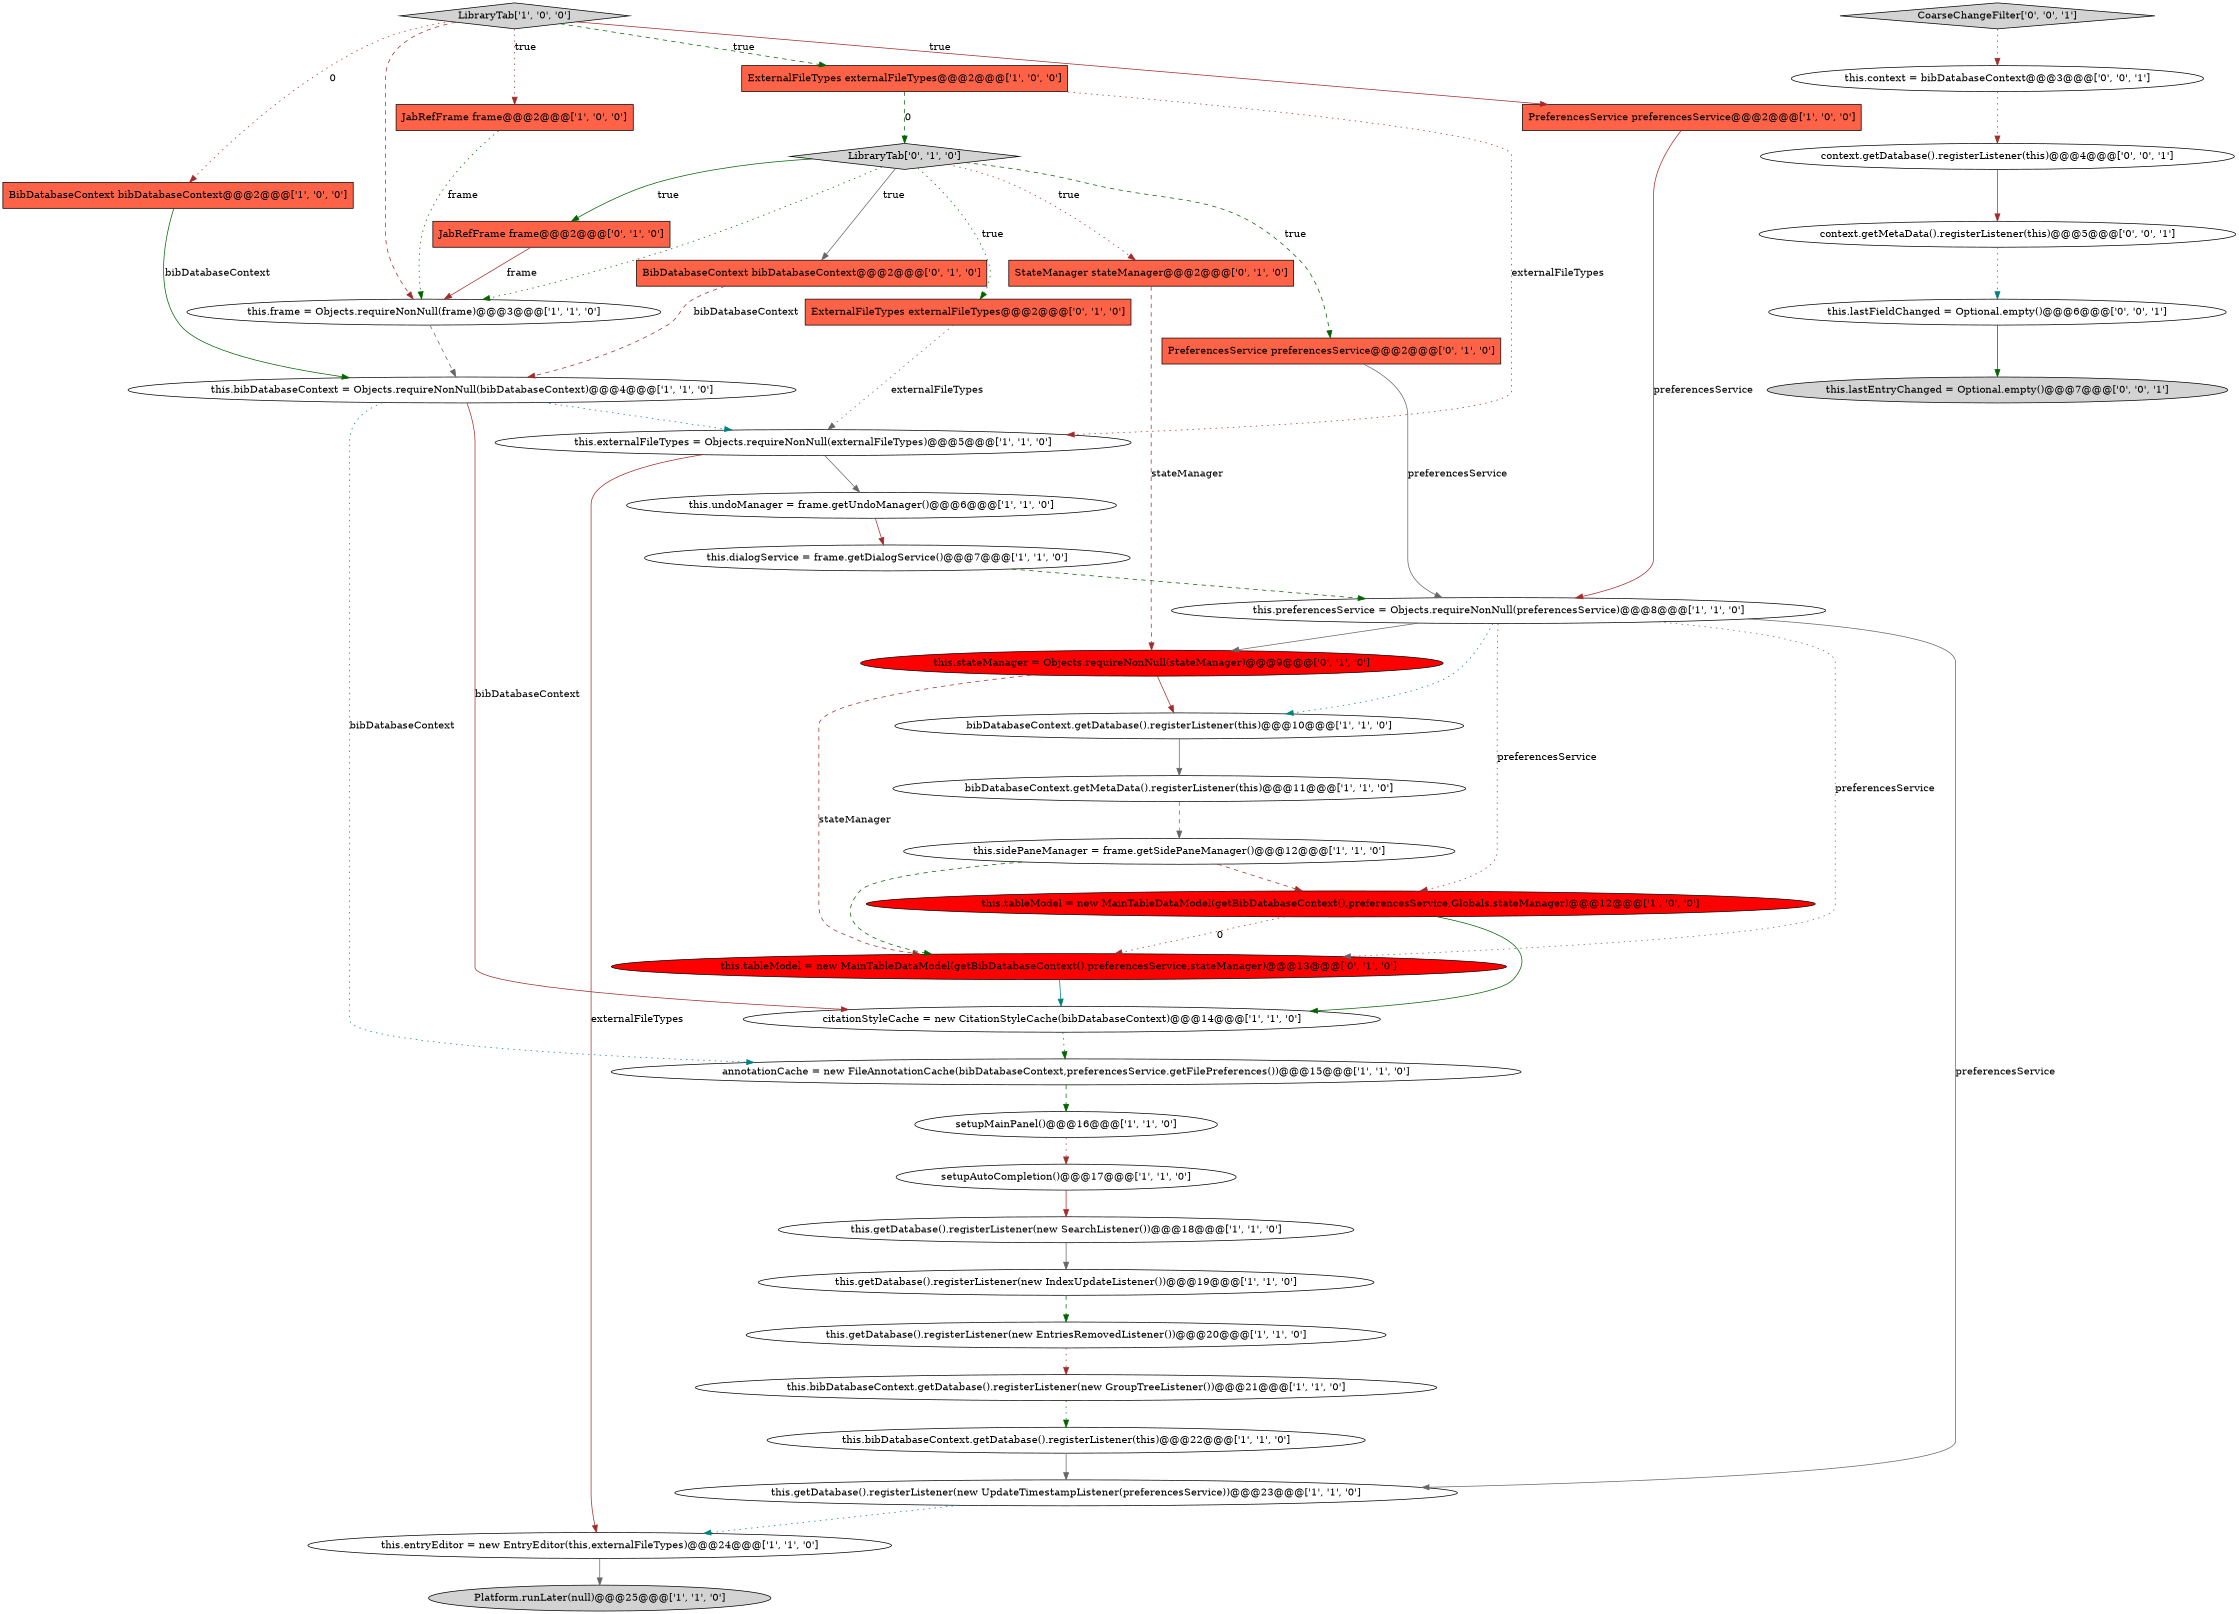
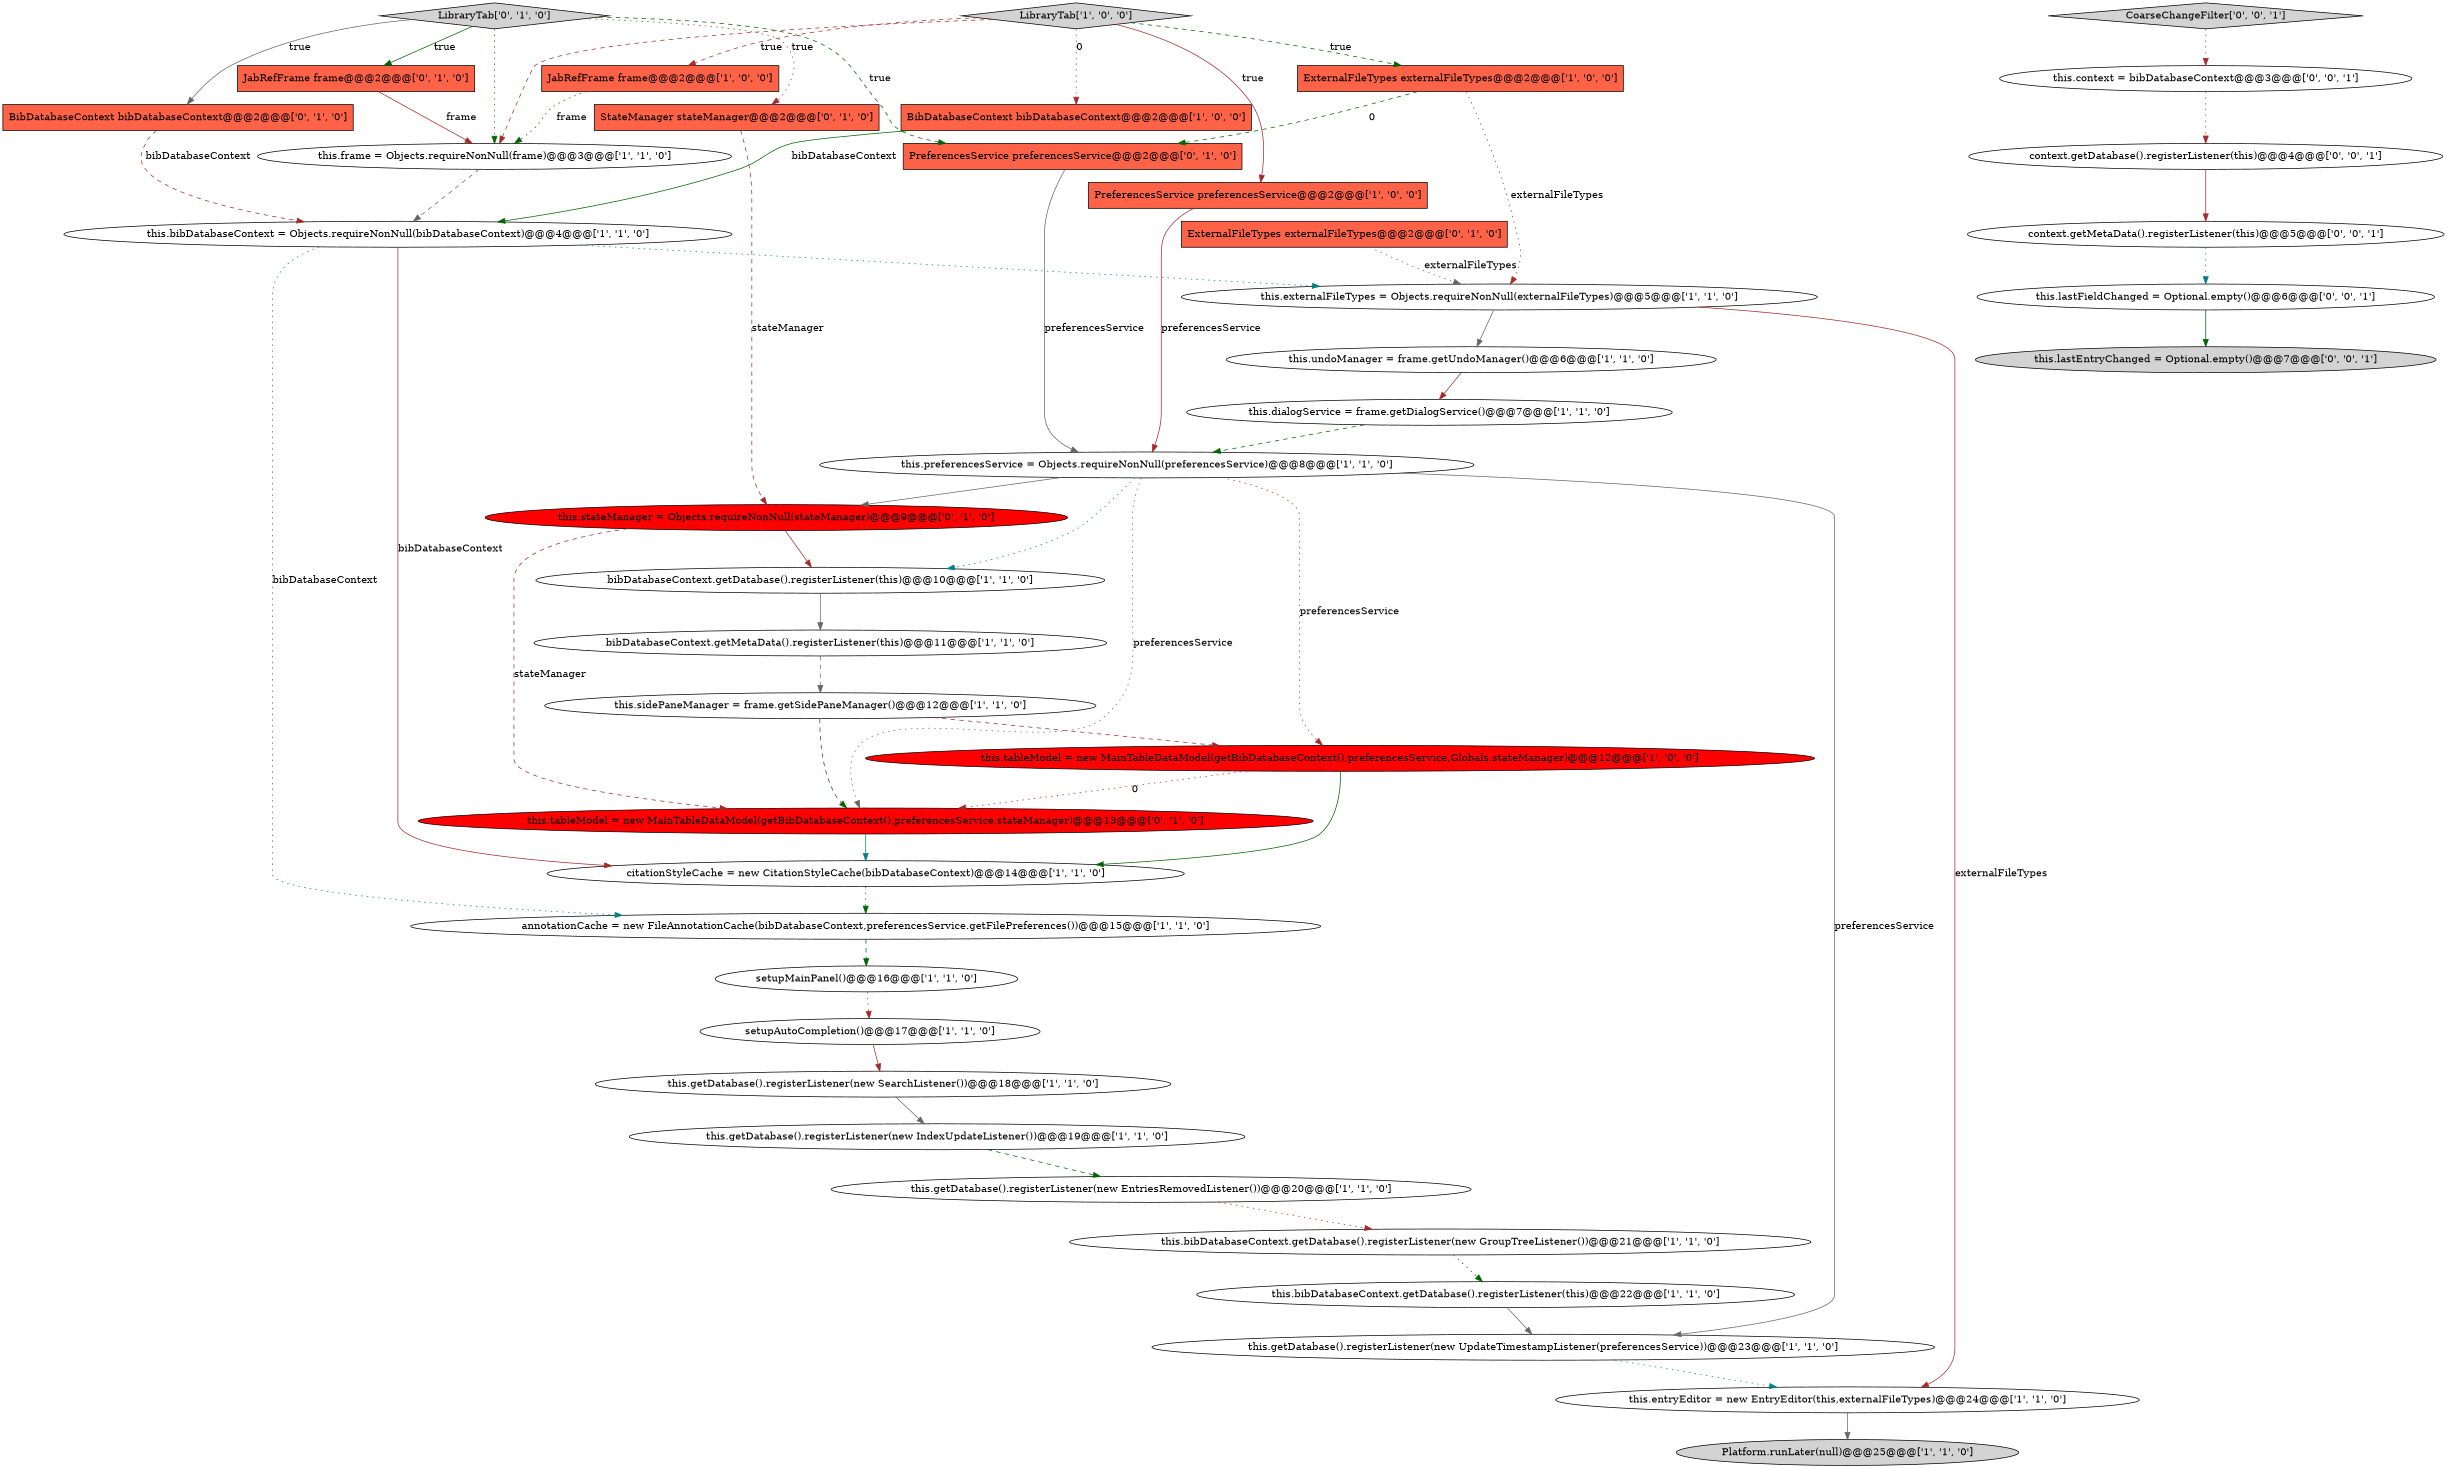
edge "LibraryTab['1', '0', '0']" -> "JabRefFrame frame@@@2@@@['1', '0', '0']": style dotted -> dashed
edge "ExternalFileTypes externalFileTypes@@@2@@@['1', '0', '0']" -> "LibraryTab['0', '1', '0']": now "ExternalFileTypes externalFileTypes@@@2@@@['1', '0', '0']" -> "PreferencesService preferencesService@@@2@@@['0', '1', '0']"
edge "LibraryTab['0', '1', '0']" -> "ExternalFileTypes externalFileTypes@@@2@@@['0', '1', '0']": removed, label "true"
